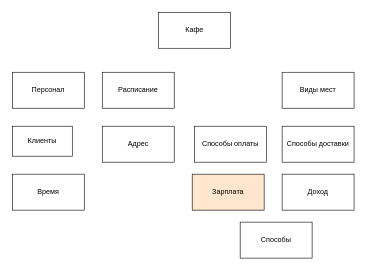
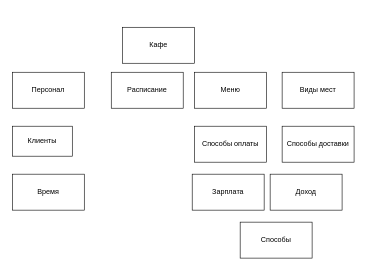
node "Кафе": moved (195, 30) -> (159, 45)
node "Расписание": moved (138, 90) -> (147, 90)
node "Меню": added
node "Адрес": removed
node "Зарплата": fillcolor #ffe6cc -> #ffffff
node "Доход": moved (318, 192) -> (306, 192)
